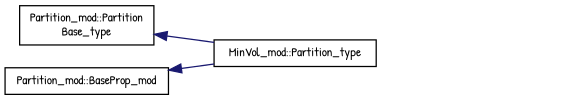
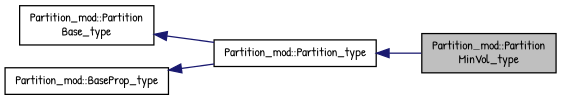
node "MinVol_mod::Partition_type": label "MinVol_mod::Partition_type" -> "Partition_mod::Partition_type"
node "Partition_mod::Partition MinVol_type": added
node "Partition_mod::BaseProp_mod": label "Partition_mod::BaseProp_mod" -> "Partition_mod::BaseProp_type"
